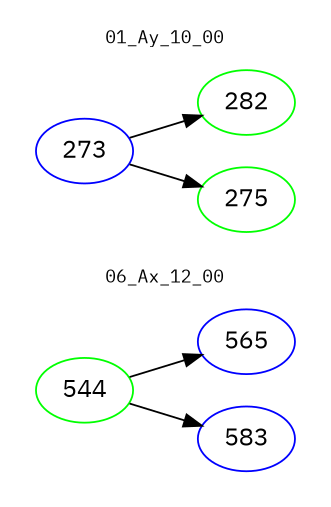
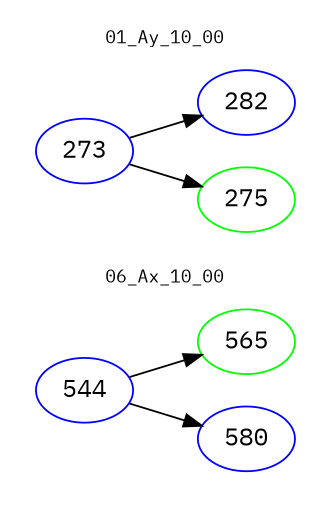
node "282": color green -> blue
cluster "06_Ax_12_00": label "06_Ax_12_00" -> "06_Ax_10_00"
node "565": color blue -> green
node "544": color green -> blue
node "583": label "583" -> "580"
